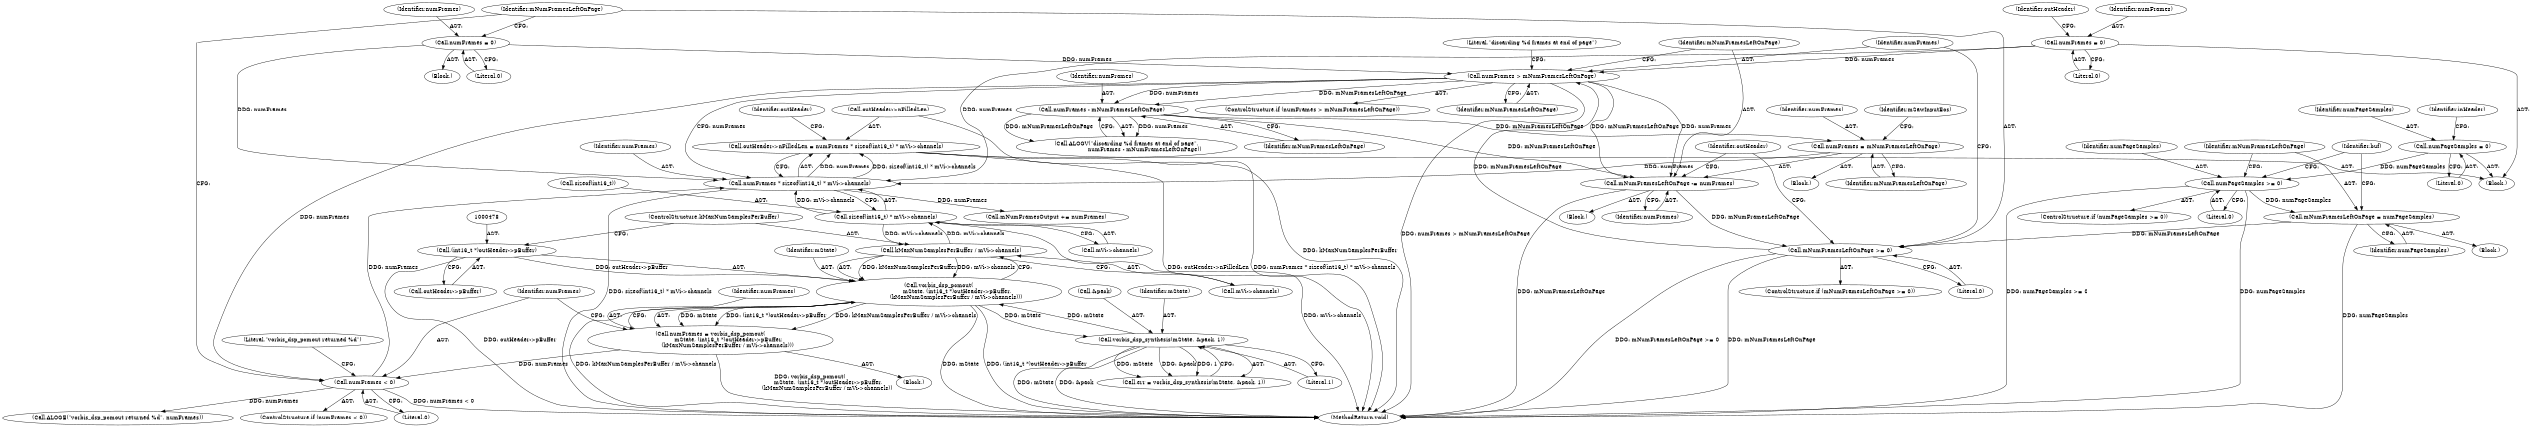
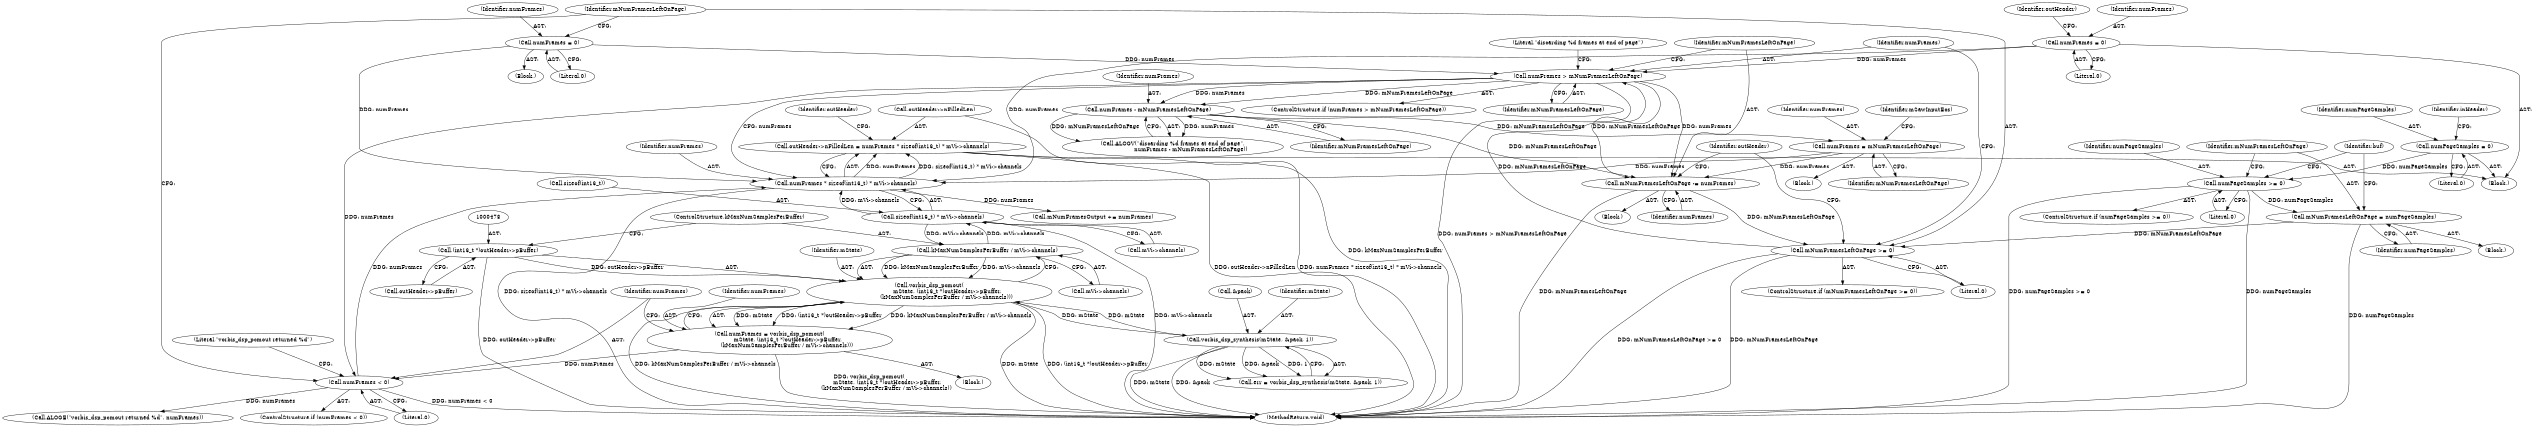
edge "(Call,numFrames = mNumFramesLeftOnPage)" -> "(Call,mNumFramesLeftOnPage -= numFrames)": label "AST: " -> "DDG: numFrames"
node "(Literal,1)": removed
